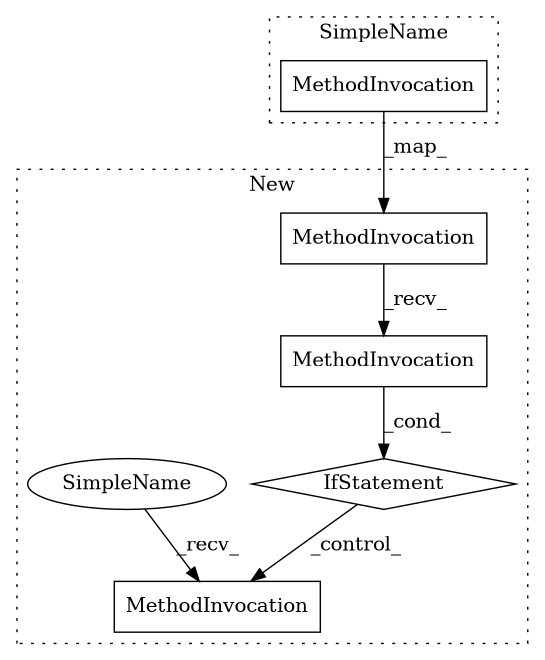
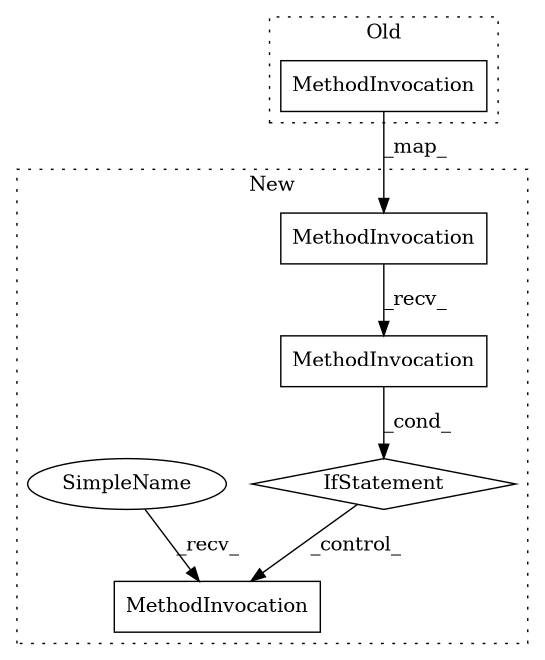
cluster "SimpleName": label "SimpleName" -> "Old"
